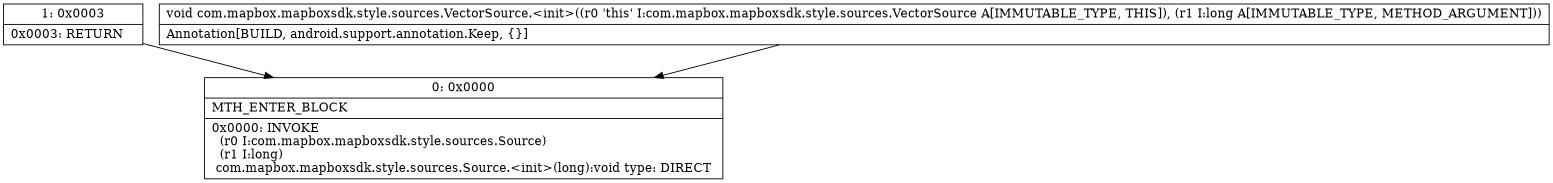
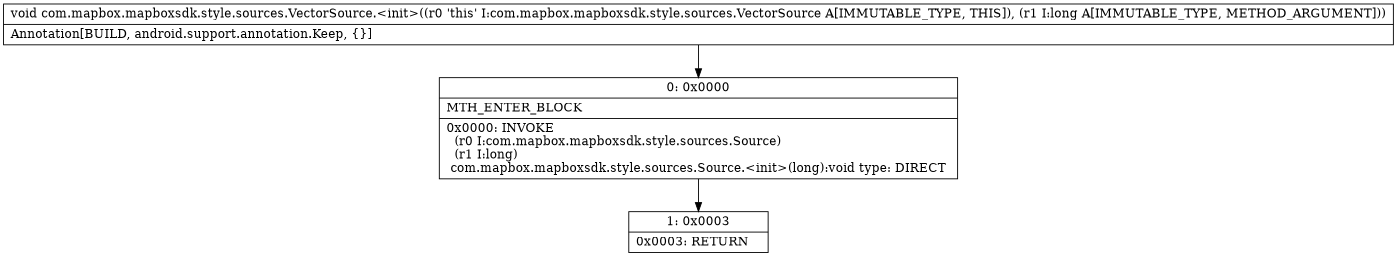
edge "1: 0x0003" -> "0: 0x0000": reversed
